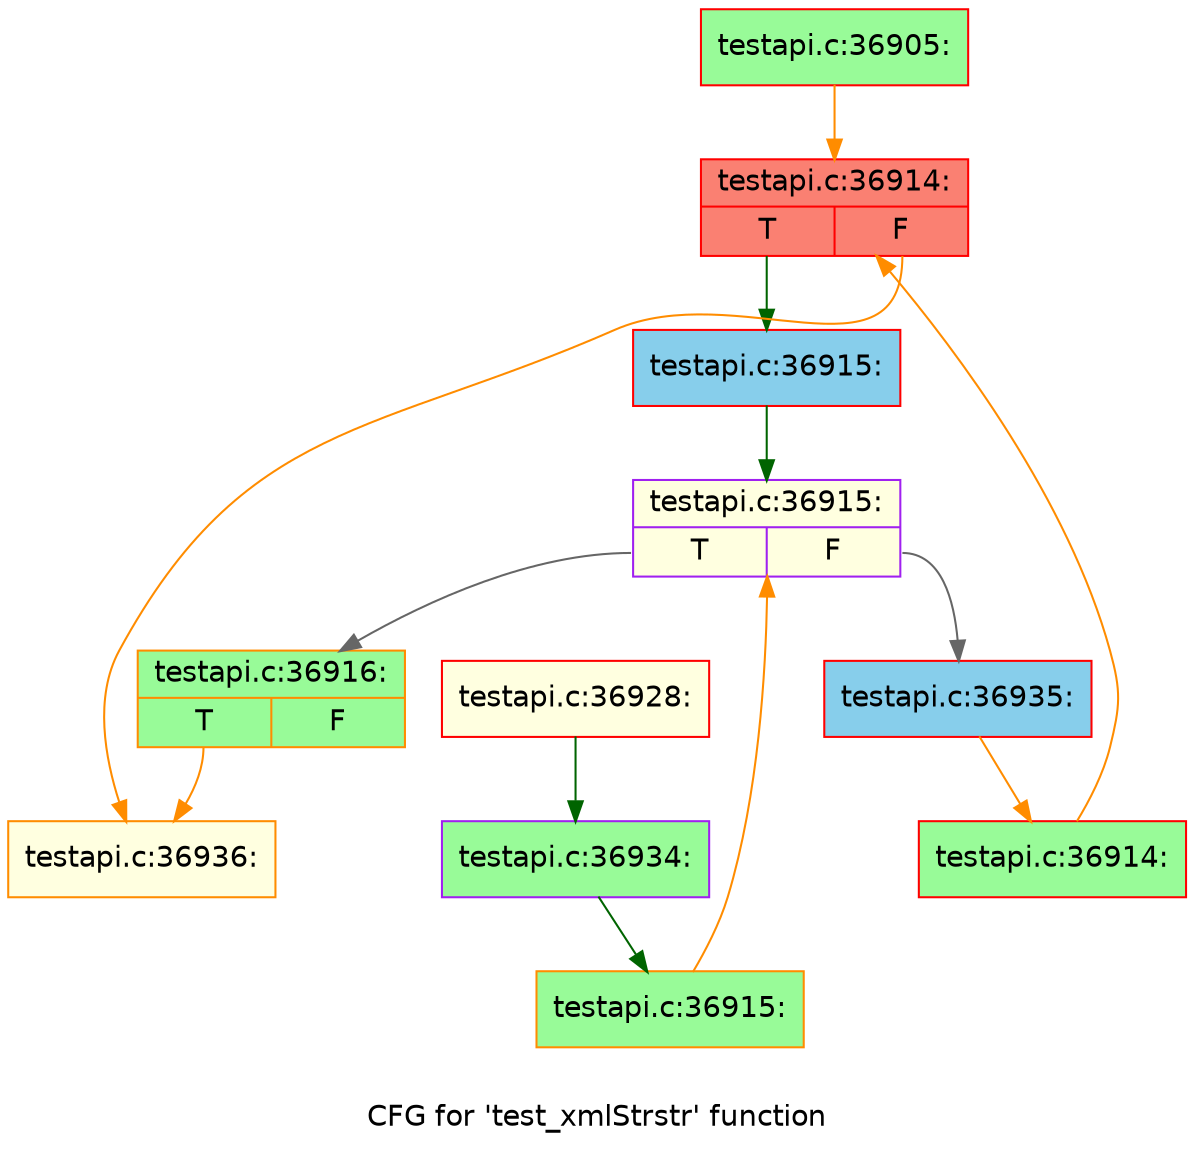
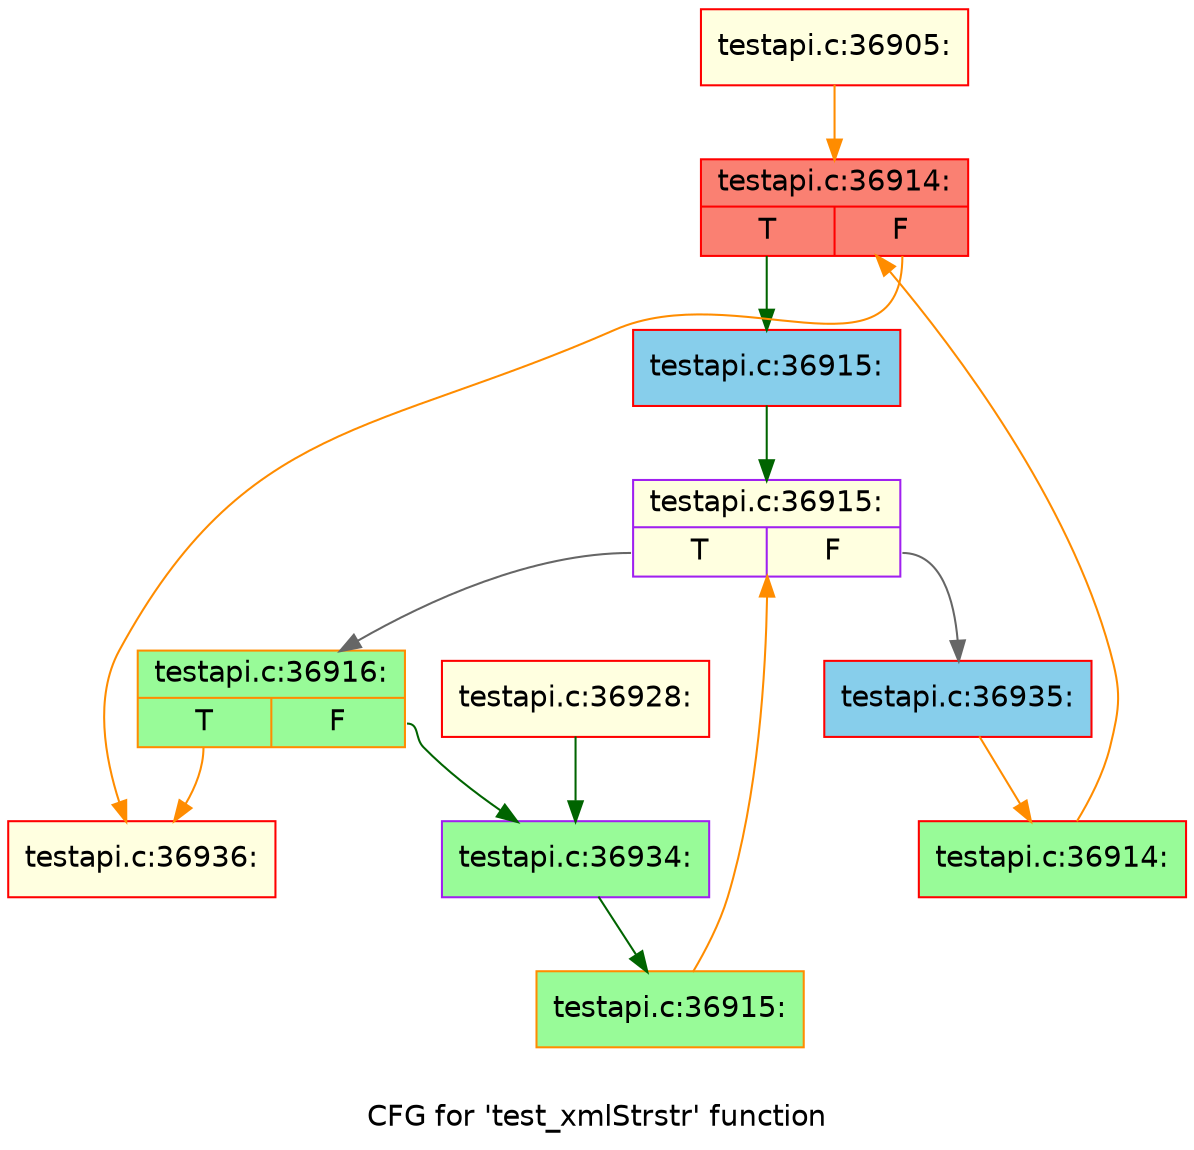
node "testapi.c:36905:": fillcolor palegreen -> lightyellow
edge "testapi.c:36916:" -> "testapi.c:36934:": added
node "testapi.c:36936:": color darkorange -> red
